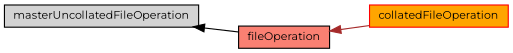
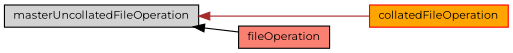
edge "collatedFileOperation" -> "fileOperation": now "collatedFileOperation" -> "masterUncollatedFileOperation"
